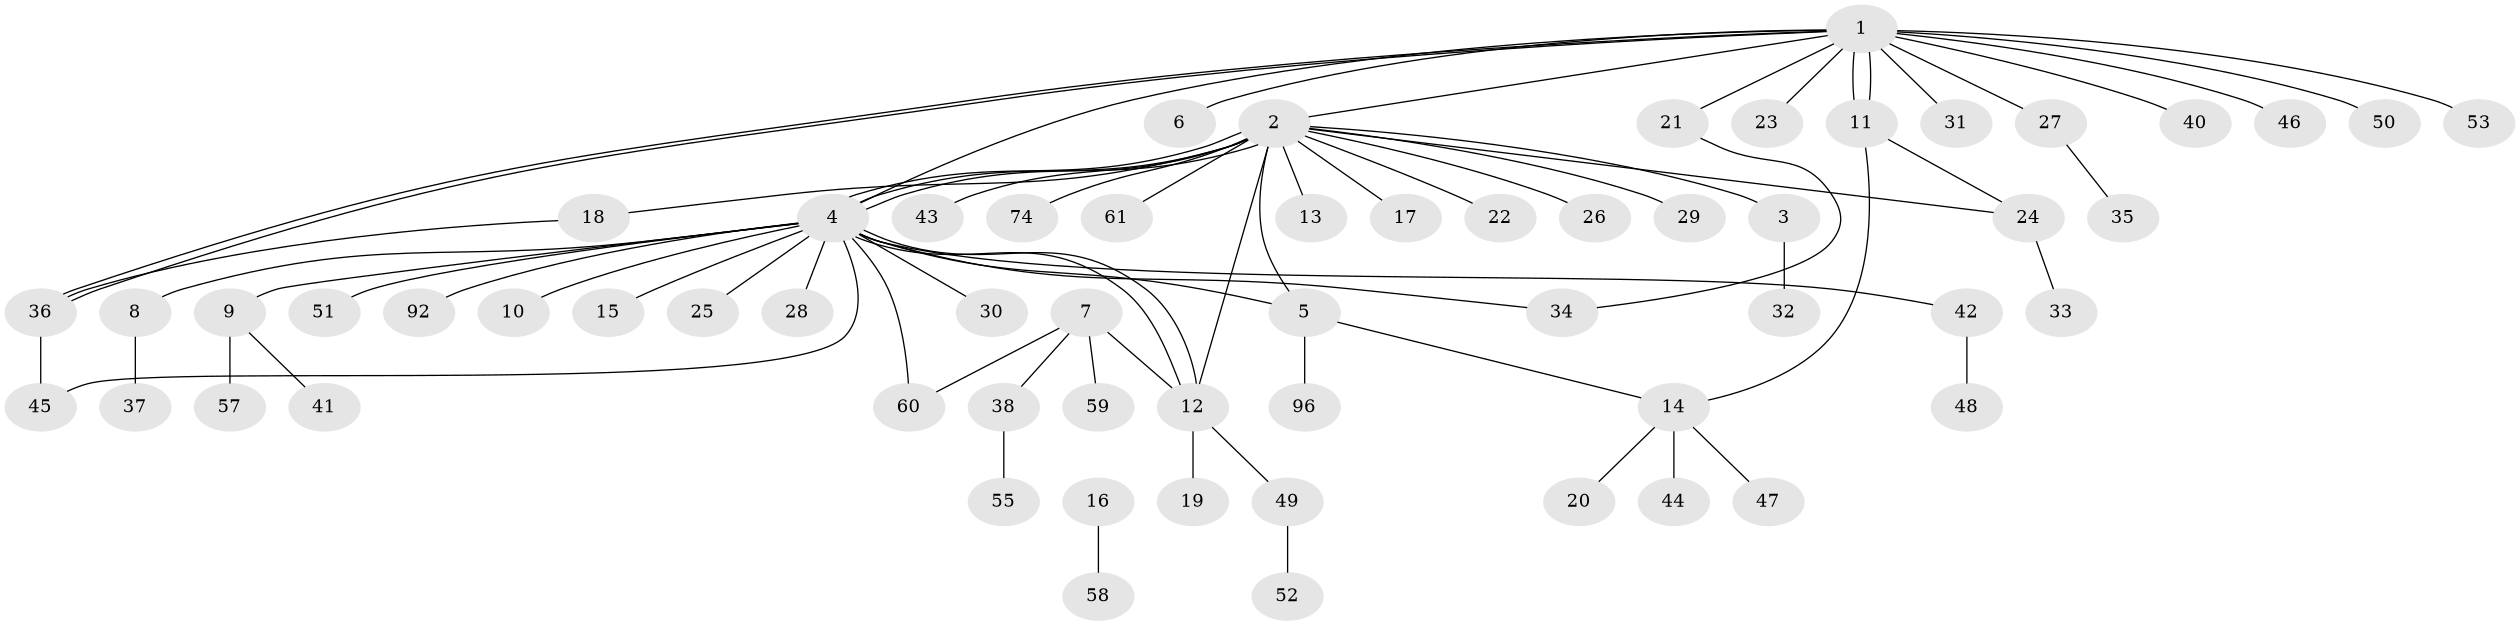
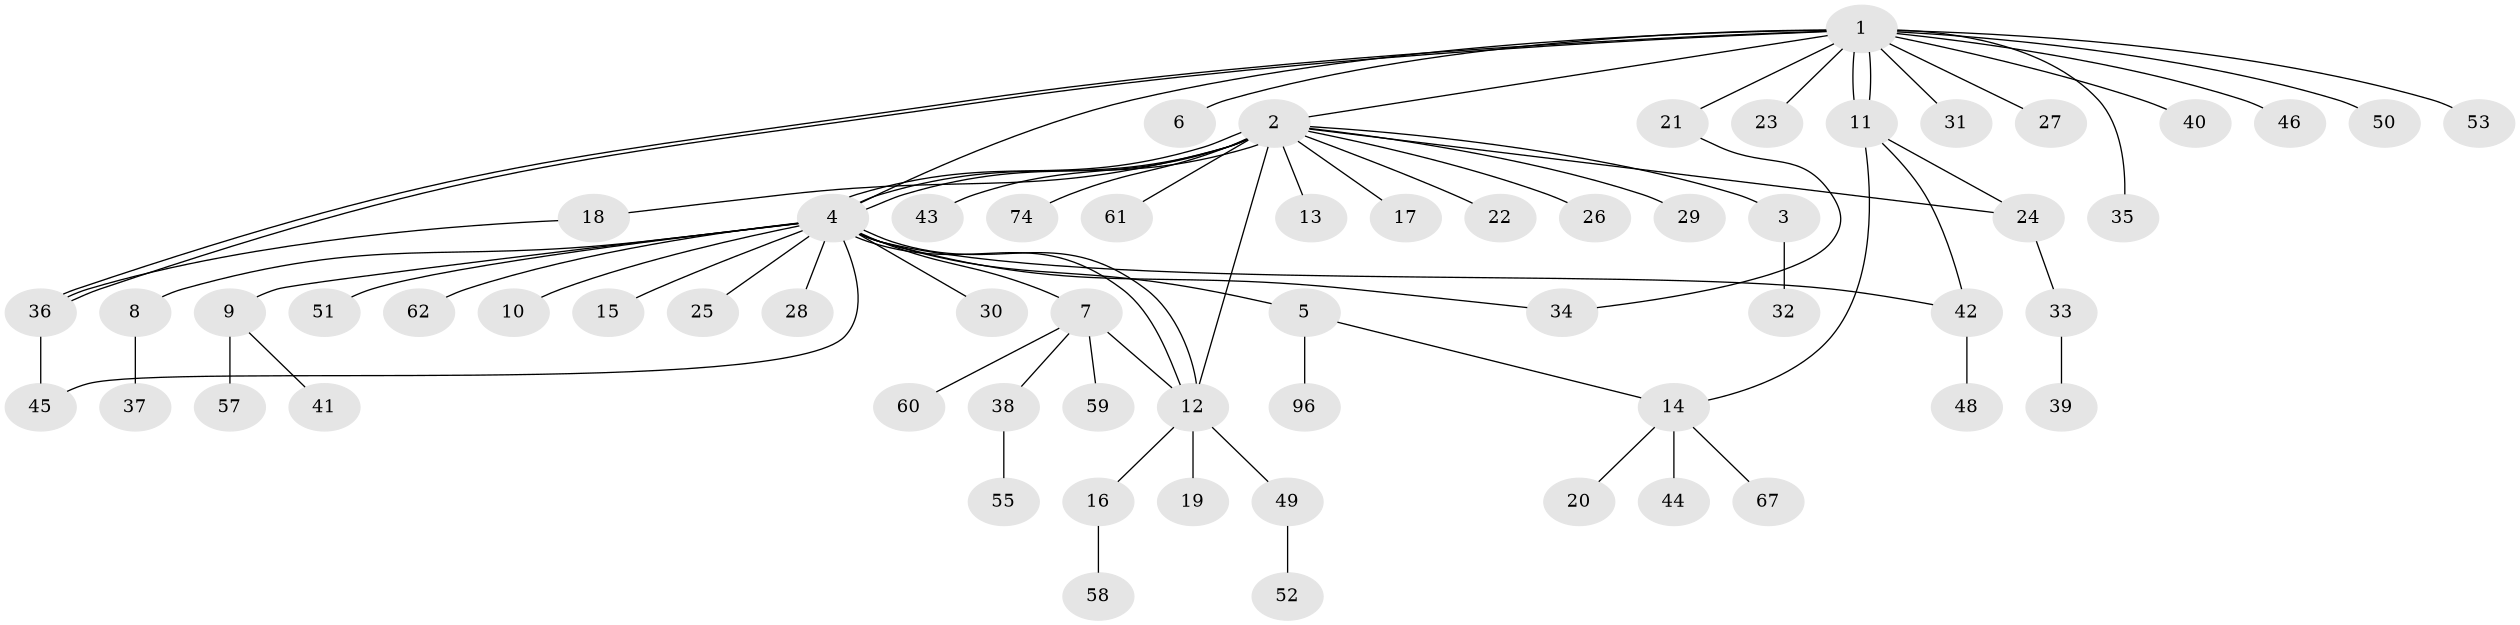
edge "27" -- "35": now "1" -- "35"
edge "11" -- "42": added
edge "2" -- "5": removed
edge "4" -- "60": now "4" -- "7"
node "92": label "92" -> "62"
node "39": added
edge "12" -- "16": added
node "47": label "47" -> "67"
